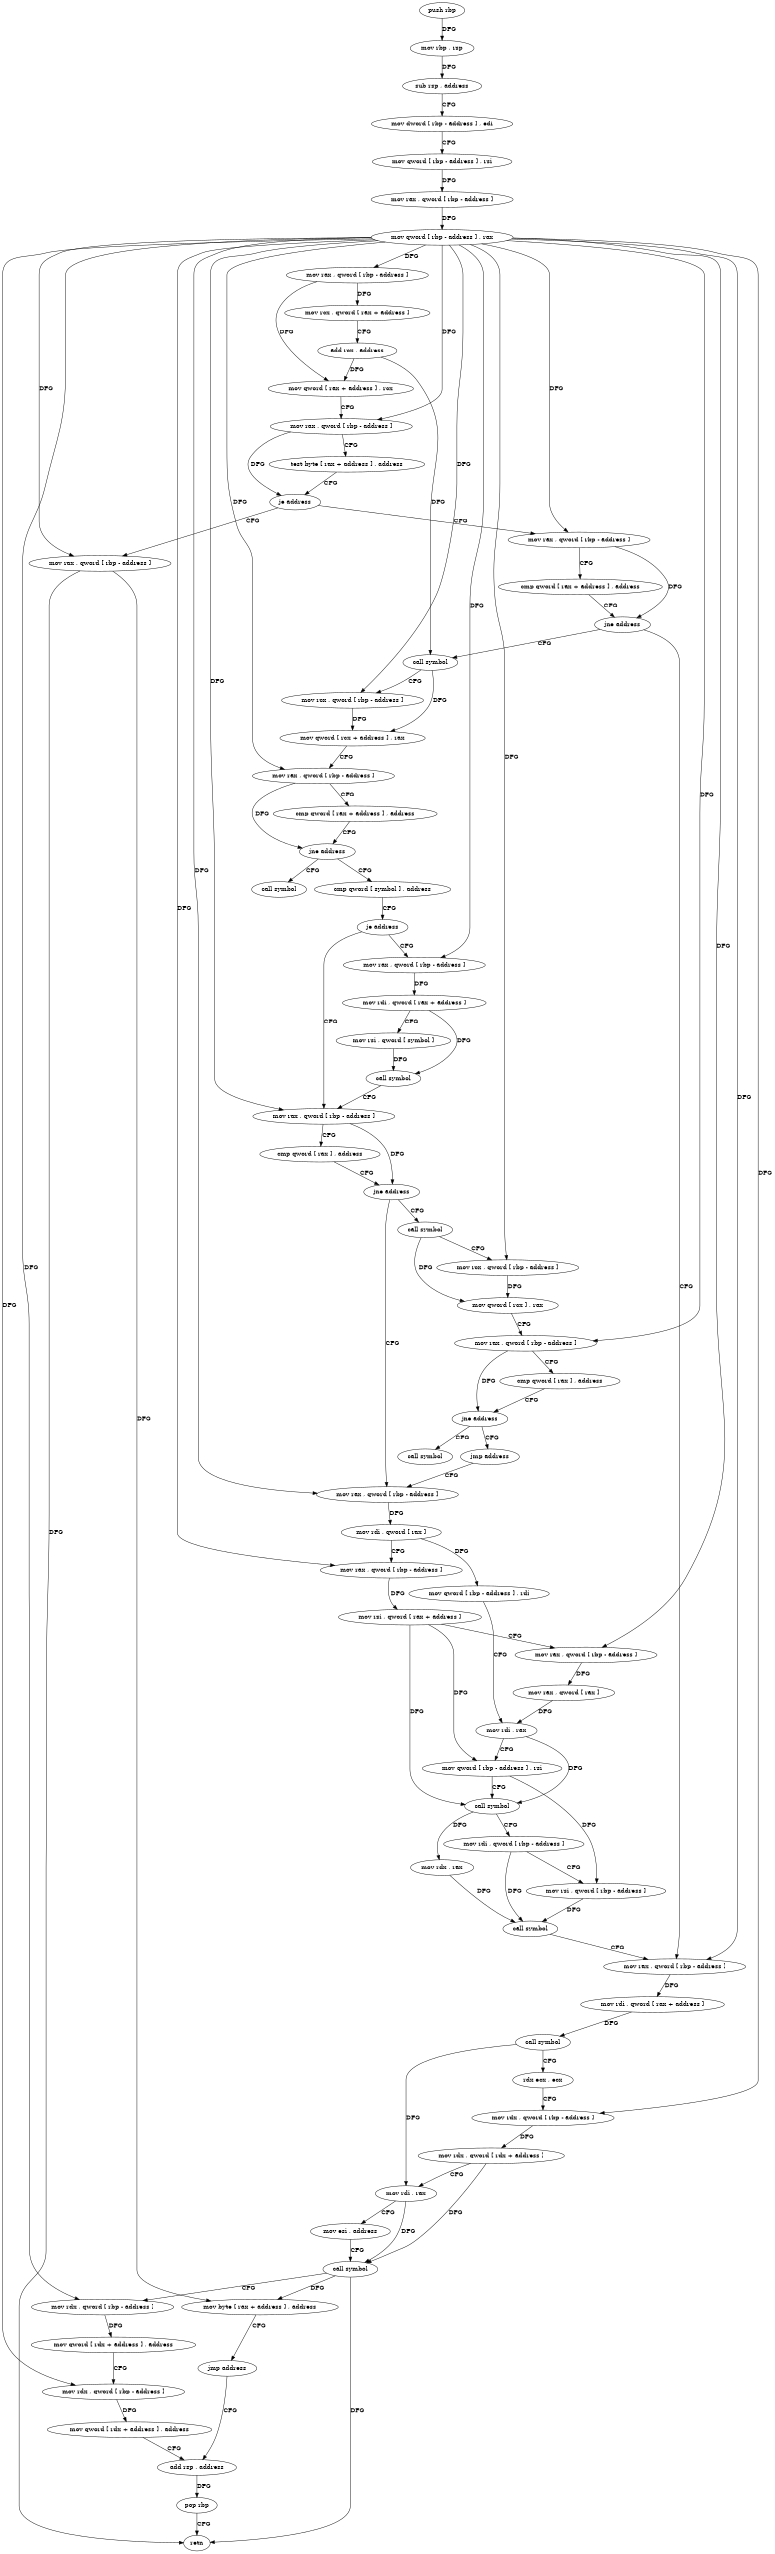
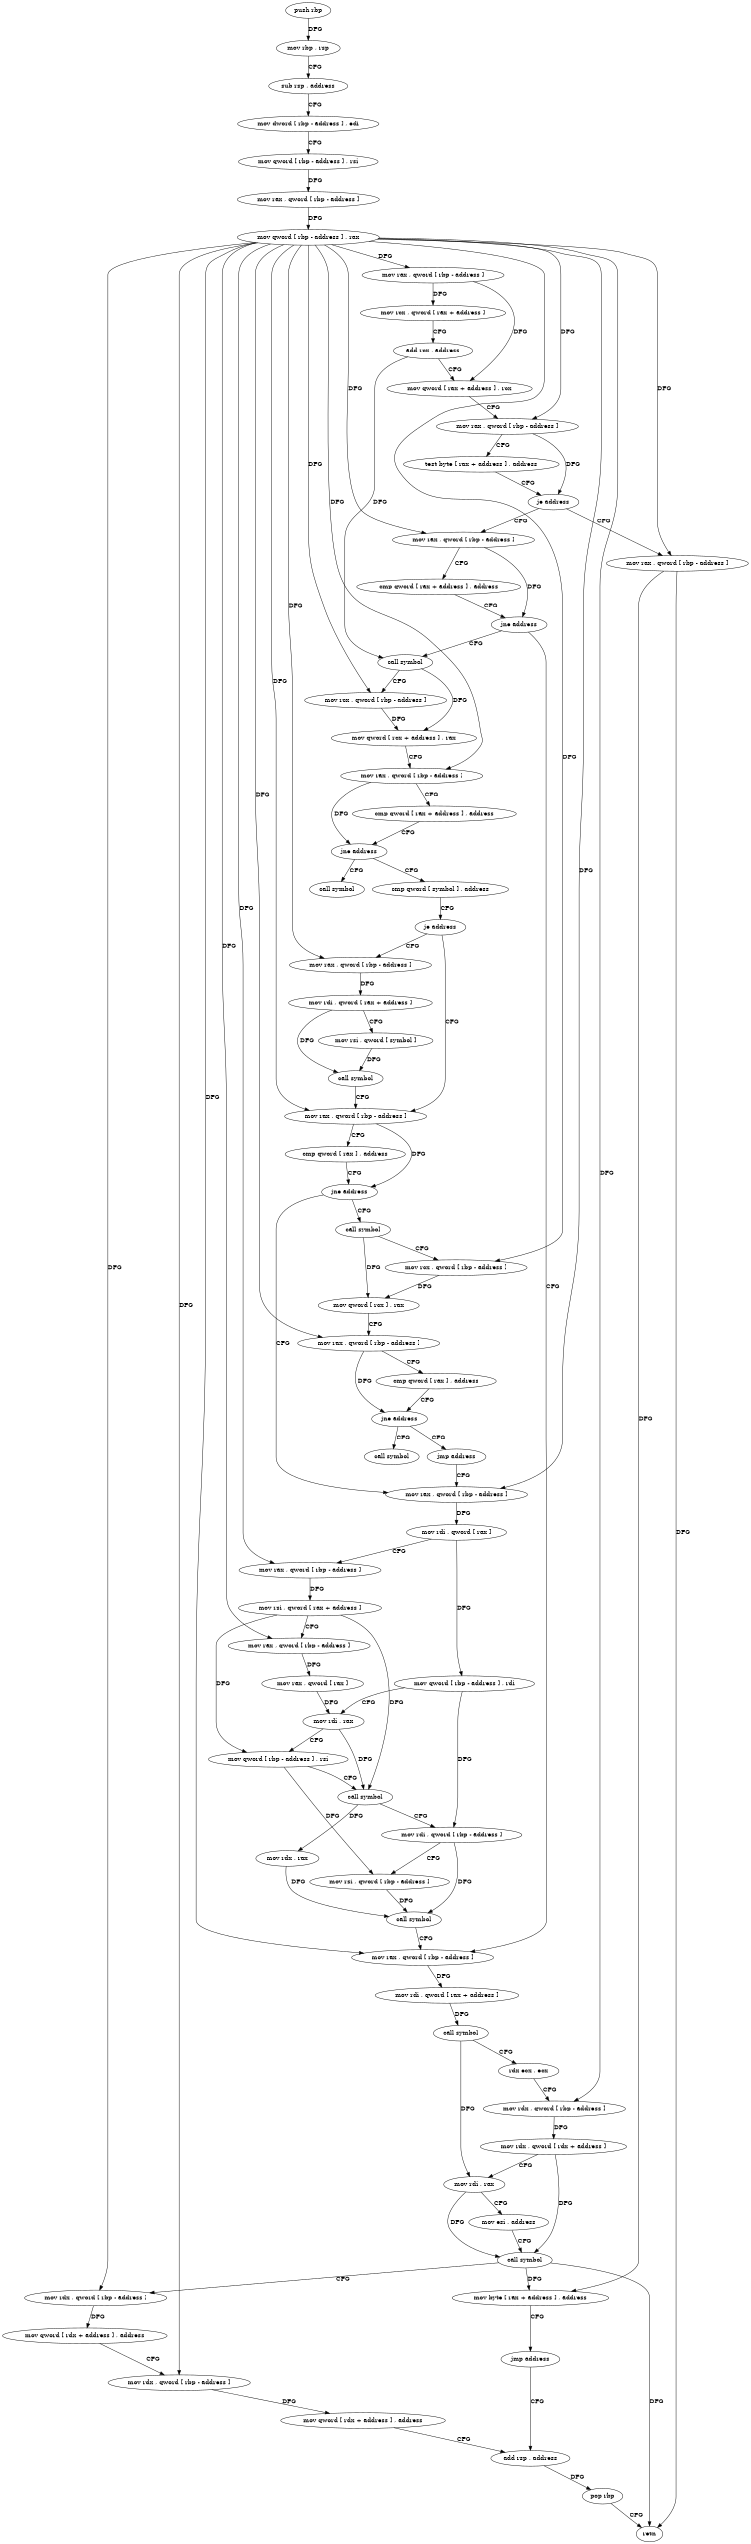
edge "mov rbp , rsp" -> "sub rsp , address": label "DFG" -> "CFG"
edge "add rcx , address" -> "mov qword [ rax + address ] , rcx": label "DFG" -> "CFG"
edge "mov qword [ rbp - address ] , rdi" -> "mov rdi , qword [ rbp - address ]": added, label "DFG"
